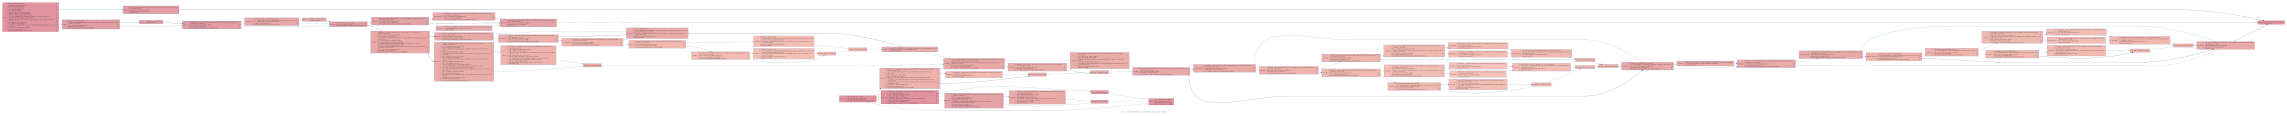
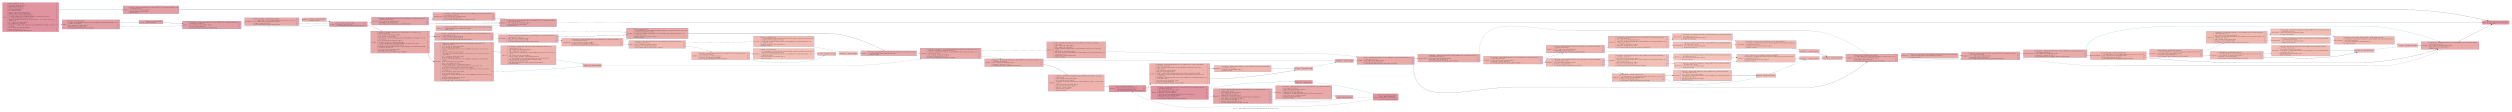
node "if.then66:": added
